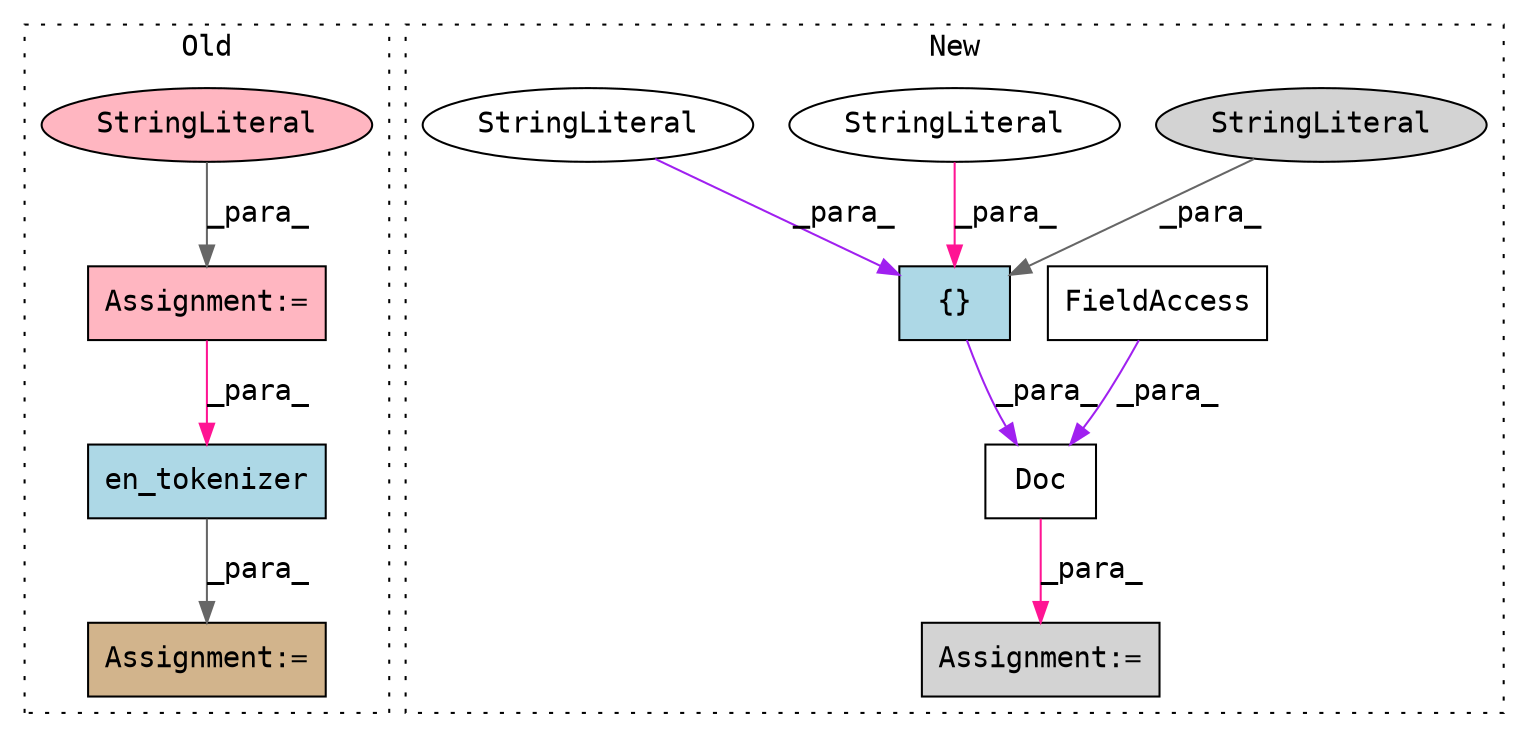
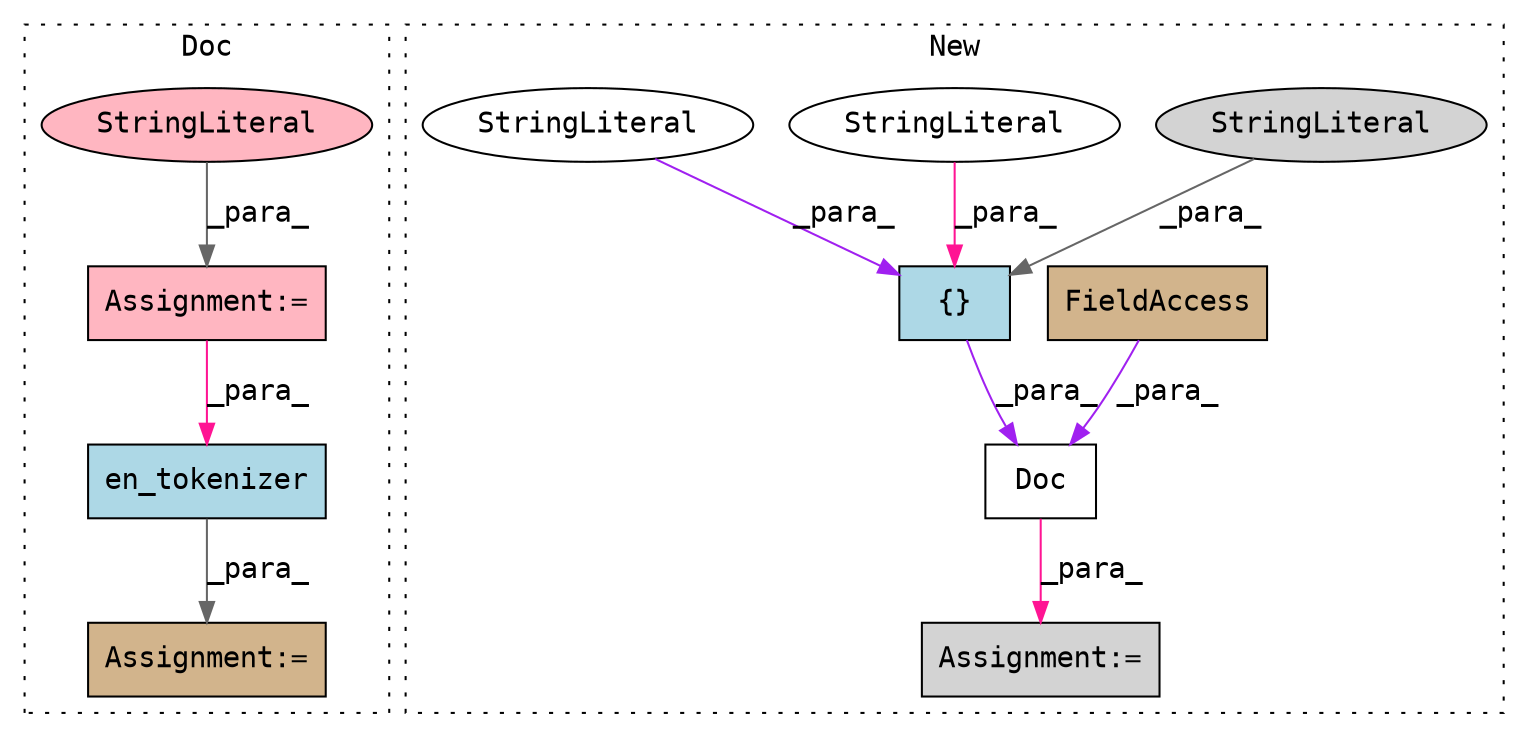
cluster "Old": label "Old" -> "Doc"
node "FieldAccess": fillcolor white -> tan
